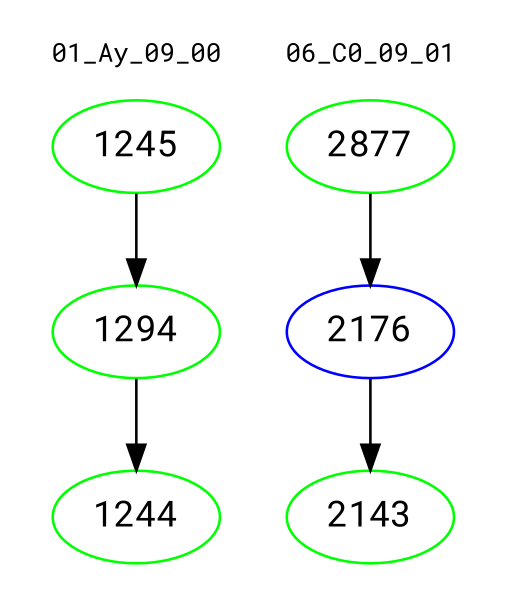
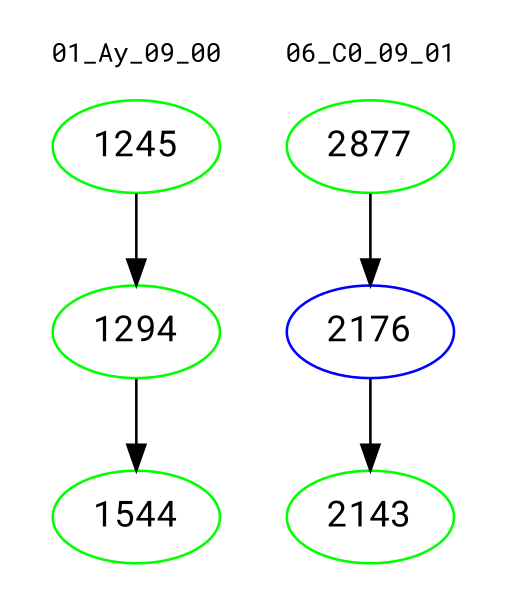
node "1244": label "1244" -> "1544"
